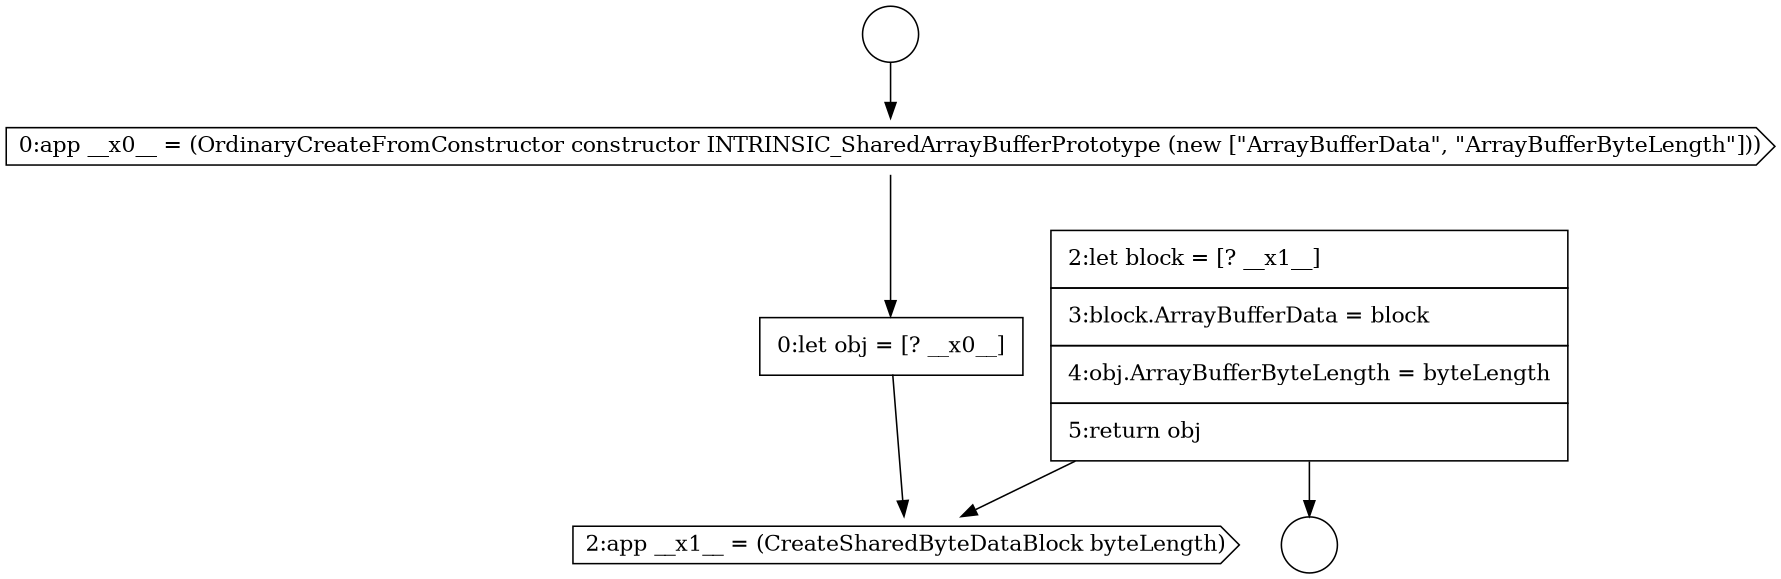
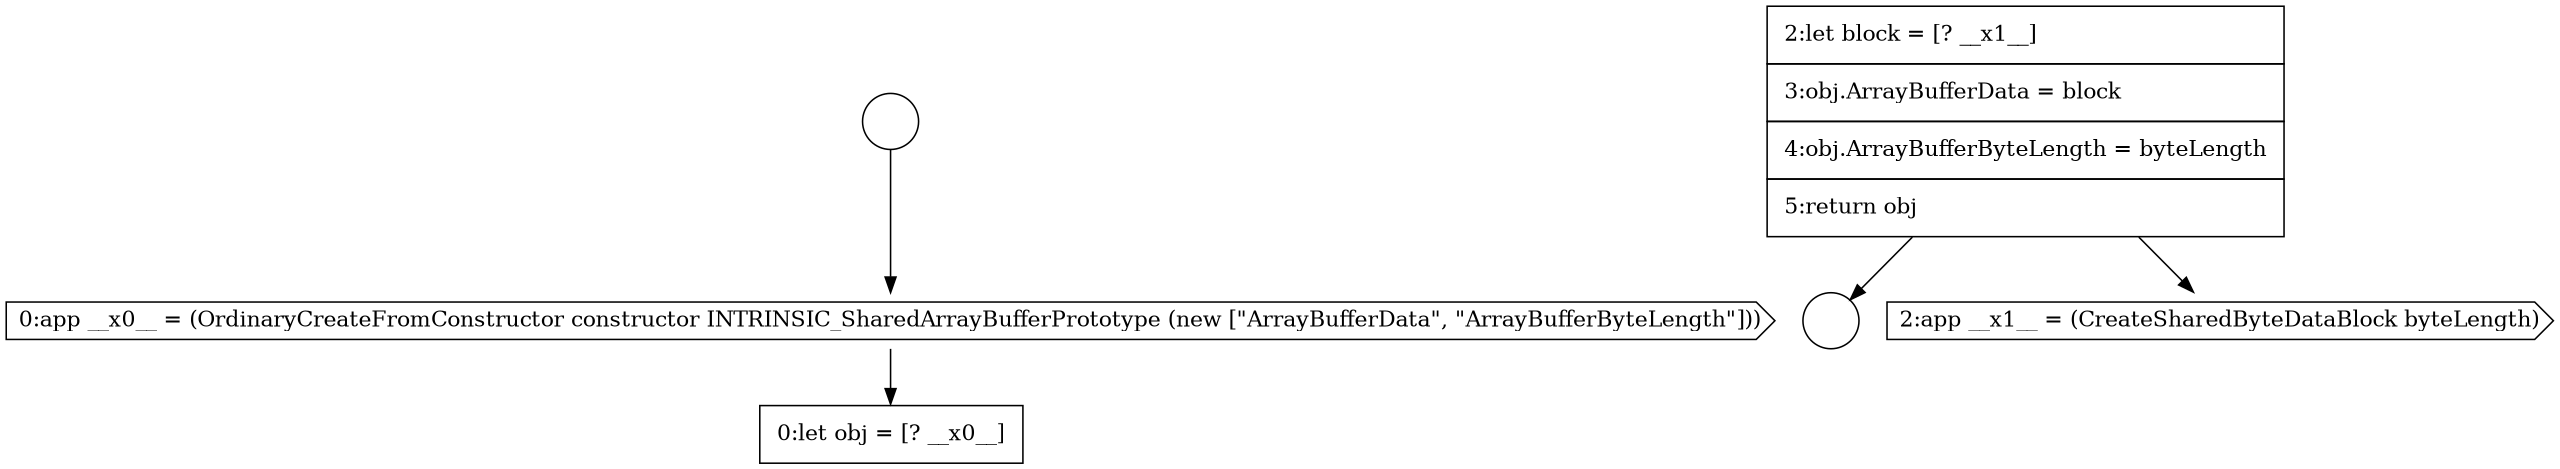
node "2:let block = [? __x1__]": text "3:block.ArrayBufferData = block" -> "3:obj.ArrayBufferData = block"
edge "0:let obj = [? __x0__]" -> "2:app __x1__ = (CreateSharedByteDataBlock byteLength)": removed
